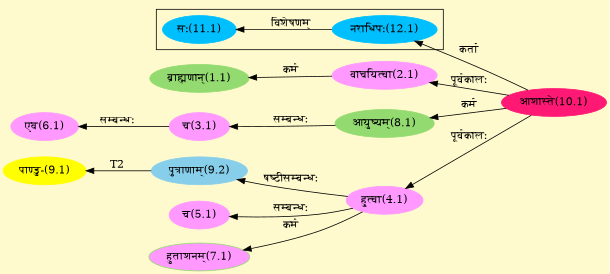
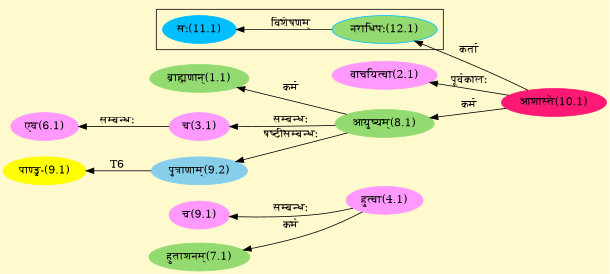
node "नराधिपः(12.1)": fillcolor #00bfff -> #93db70
edge "वाचयित्वा(2.1)" -> "ब्राह्मणान्(1.1)": now "आयुष्यम्(8.1)" -> "ब्राह्मणान्(1.1)"
edge "आशास्ते(10.1)" -> "हुत्वा(4.1)": removed, label "पूर्वकालः"
edge "पुत्राणाम्(9.2)" -> "पाण्डु-(9.1)": label "T2" -> "T6"
edge "हुत्वा(4.1)" -> "पुत्राणाम्(9.2)": now "आयुष्यम्(8.1)" -> "पुत्राणाम्(9.2)"
node "च(5.1)": label "च(5.1)" -> "च(9.1)"
node "हुताशनम्(7.1)": fillcolor #ff99ff -> #93db70
